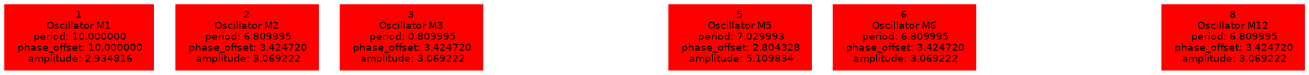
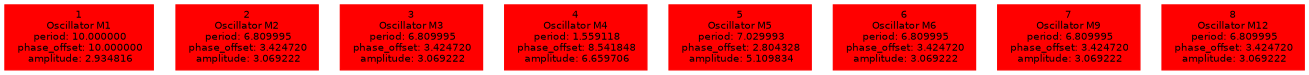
node "3": text "period: 0.809995" -> "period: 6.809995"
node "4": added
node "7": added
